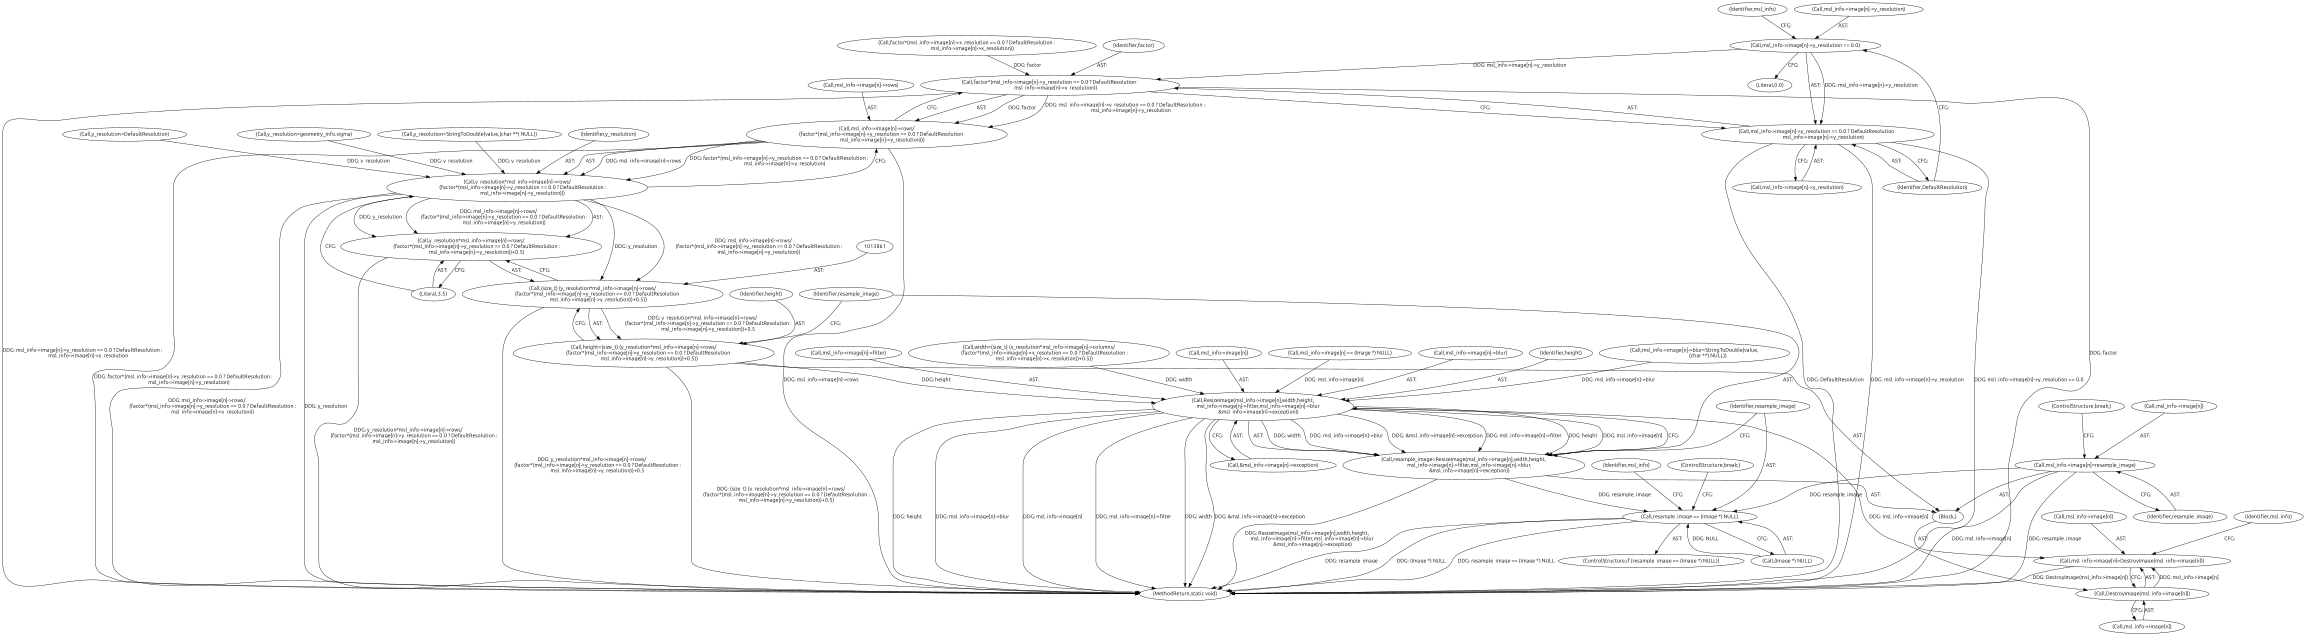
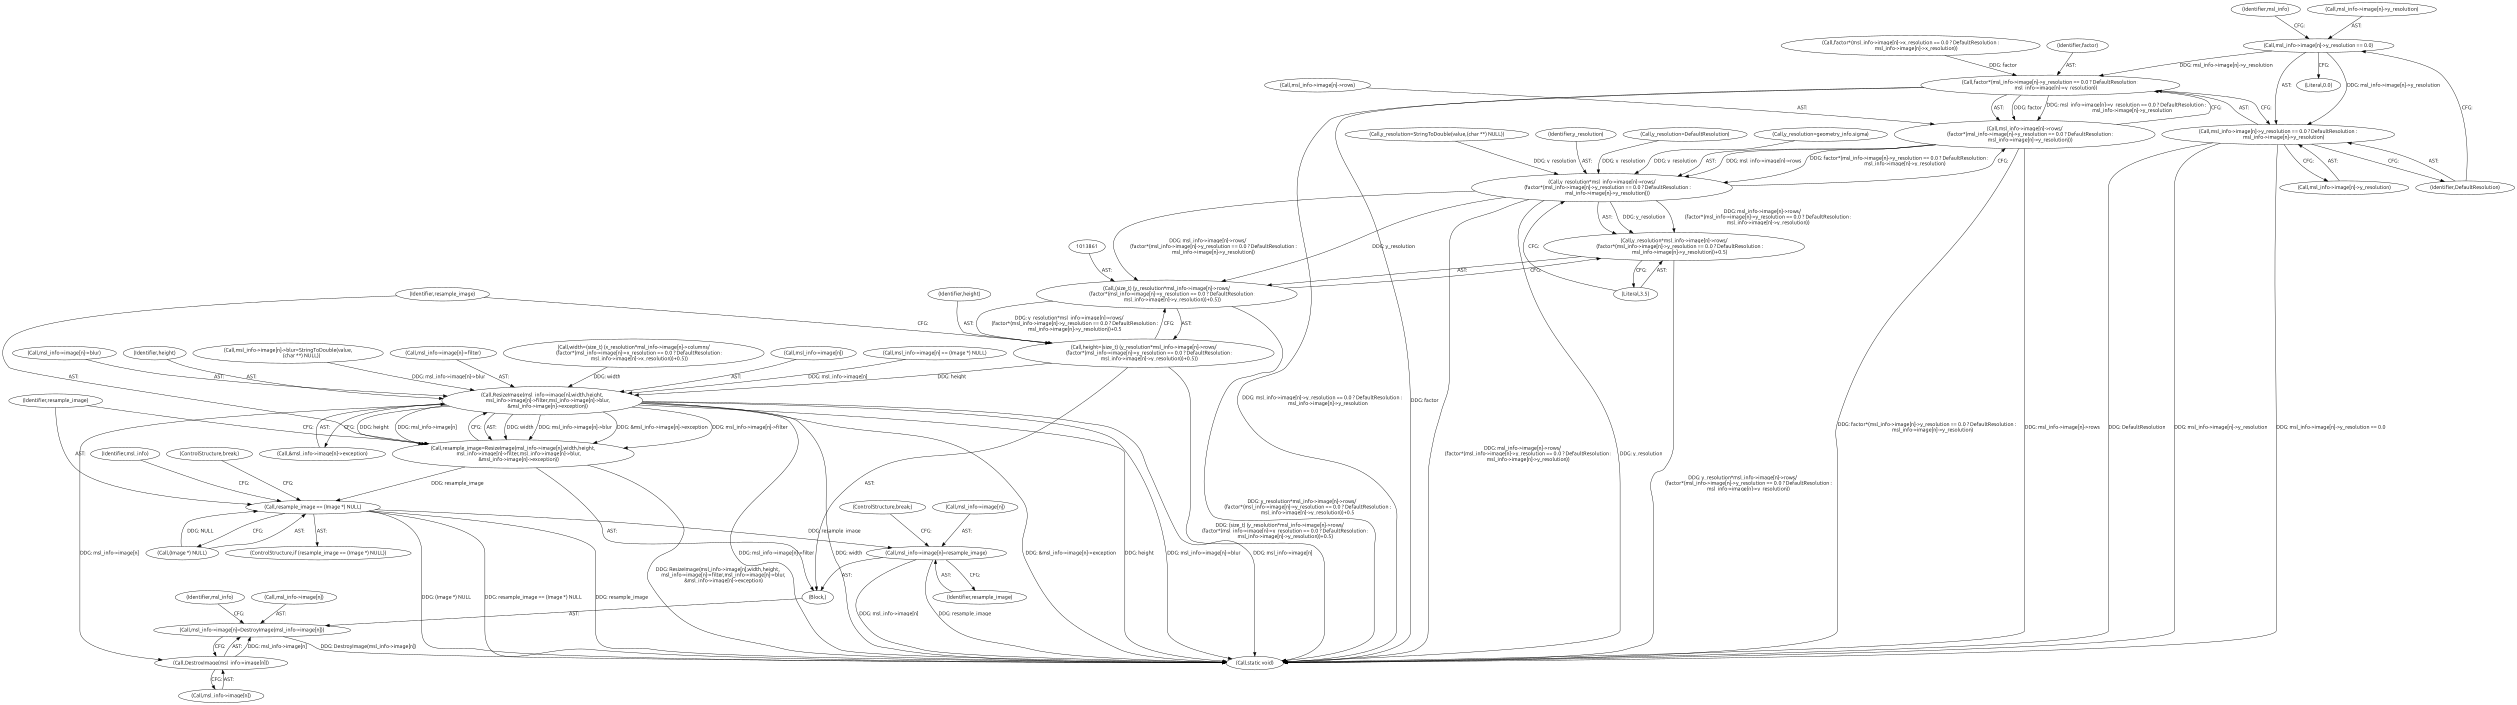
edge "(Call,msl_info->image[n]=resample_image)" -> "(Call,resample_image == (Image *) NULL)": reversed
node "(MethodReturn,static void)": label "(MethodReturn,static void)" -> "(Call,static void)"
